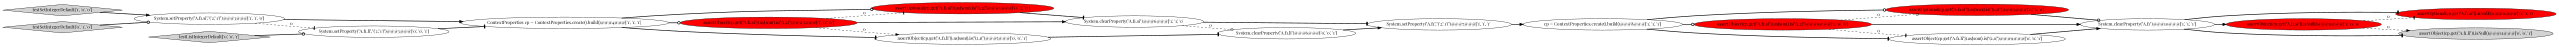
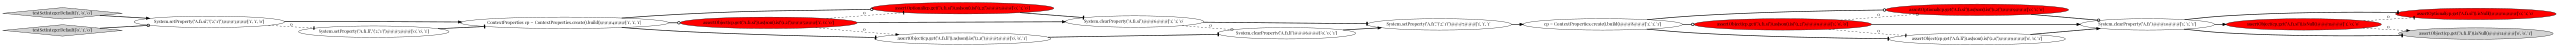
node "testListIntegerDefault['0', '0', '1']": removed
